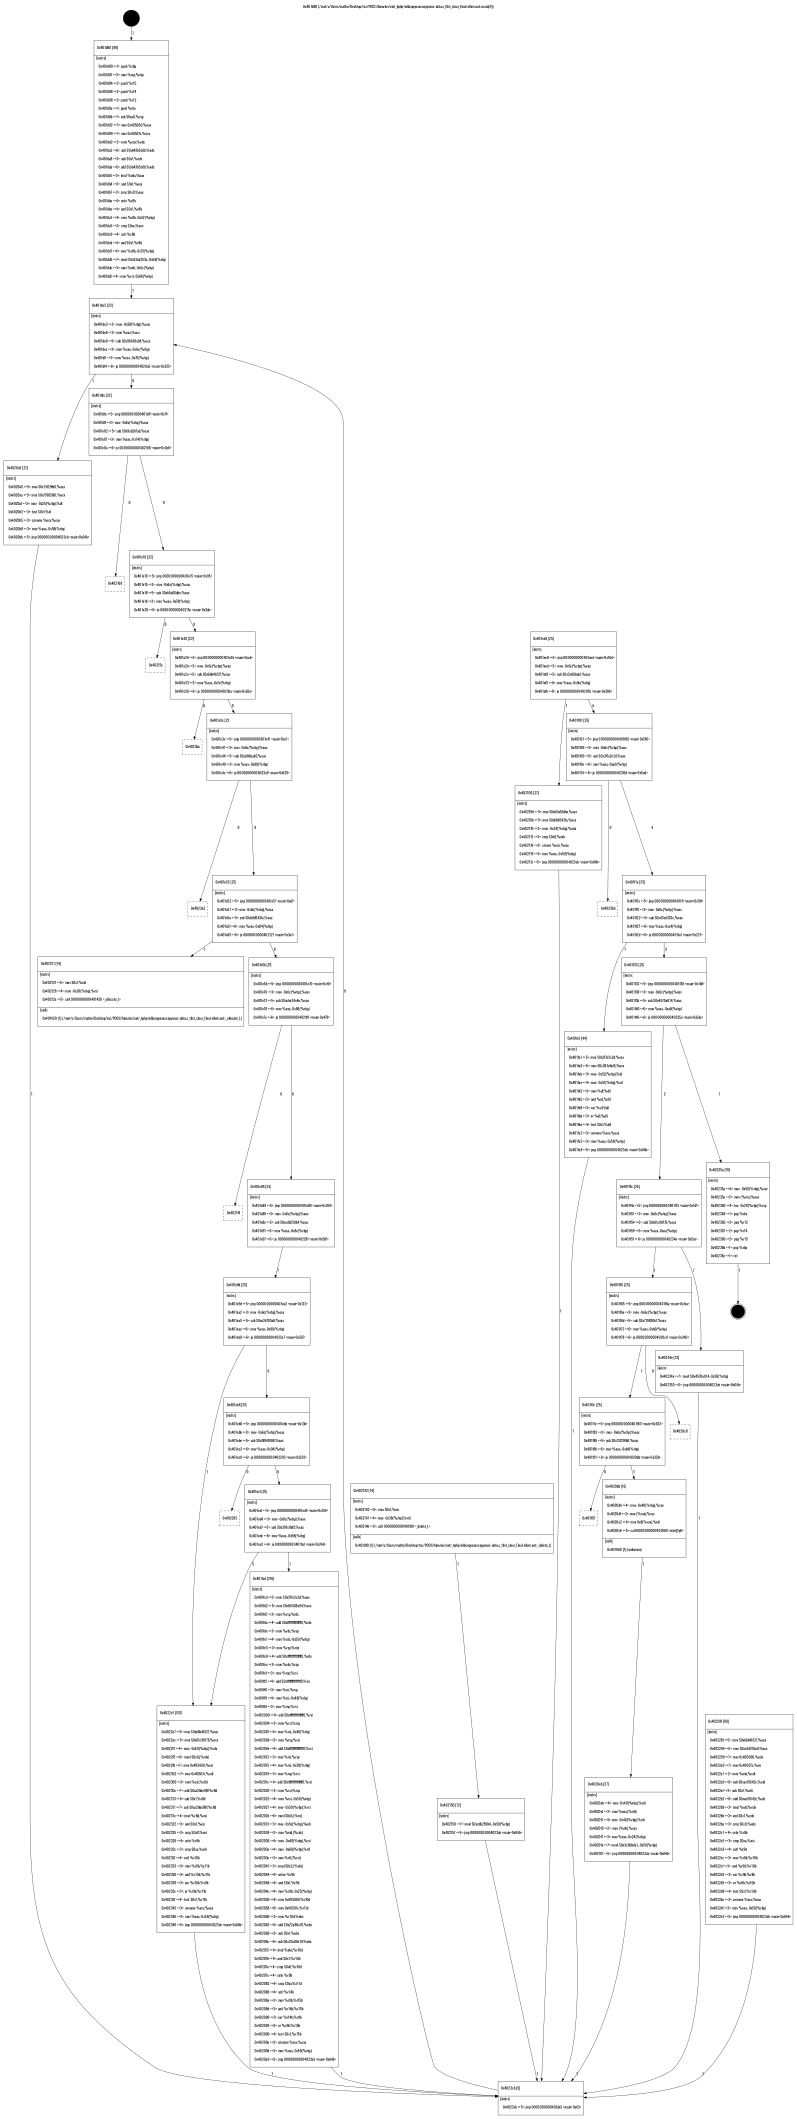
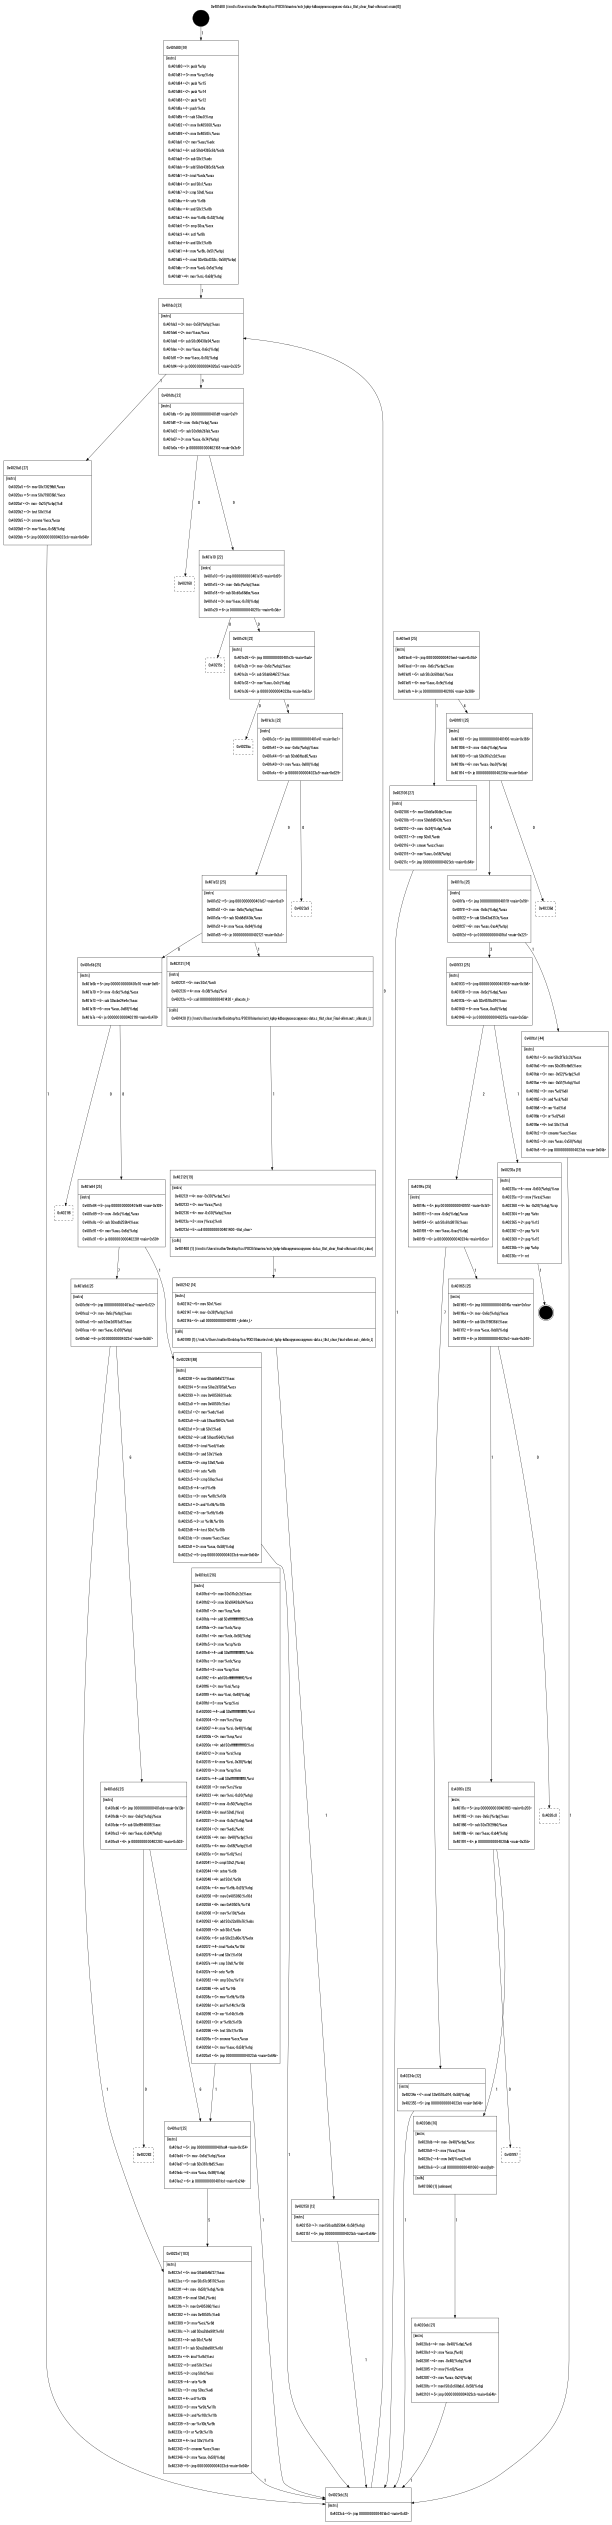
node "0x40212f [19]": added
edge "0x401e84 [25]" -> "0x40228f [88]": added, label "1"
edge "0x401ecf [25]" -> "0x401fcd [216]": reversed
